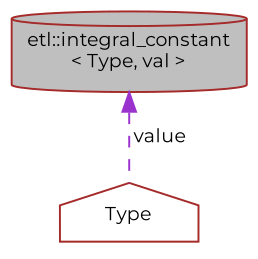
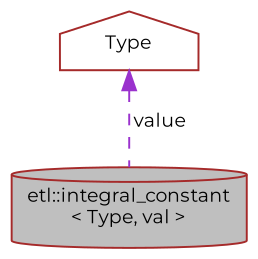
edge "Type" -> "etl::integral_constant < Type, val >": reversed
